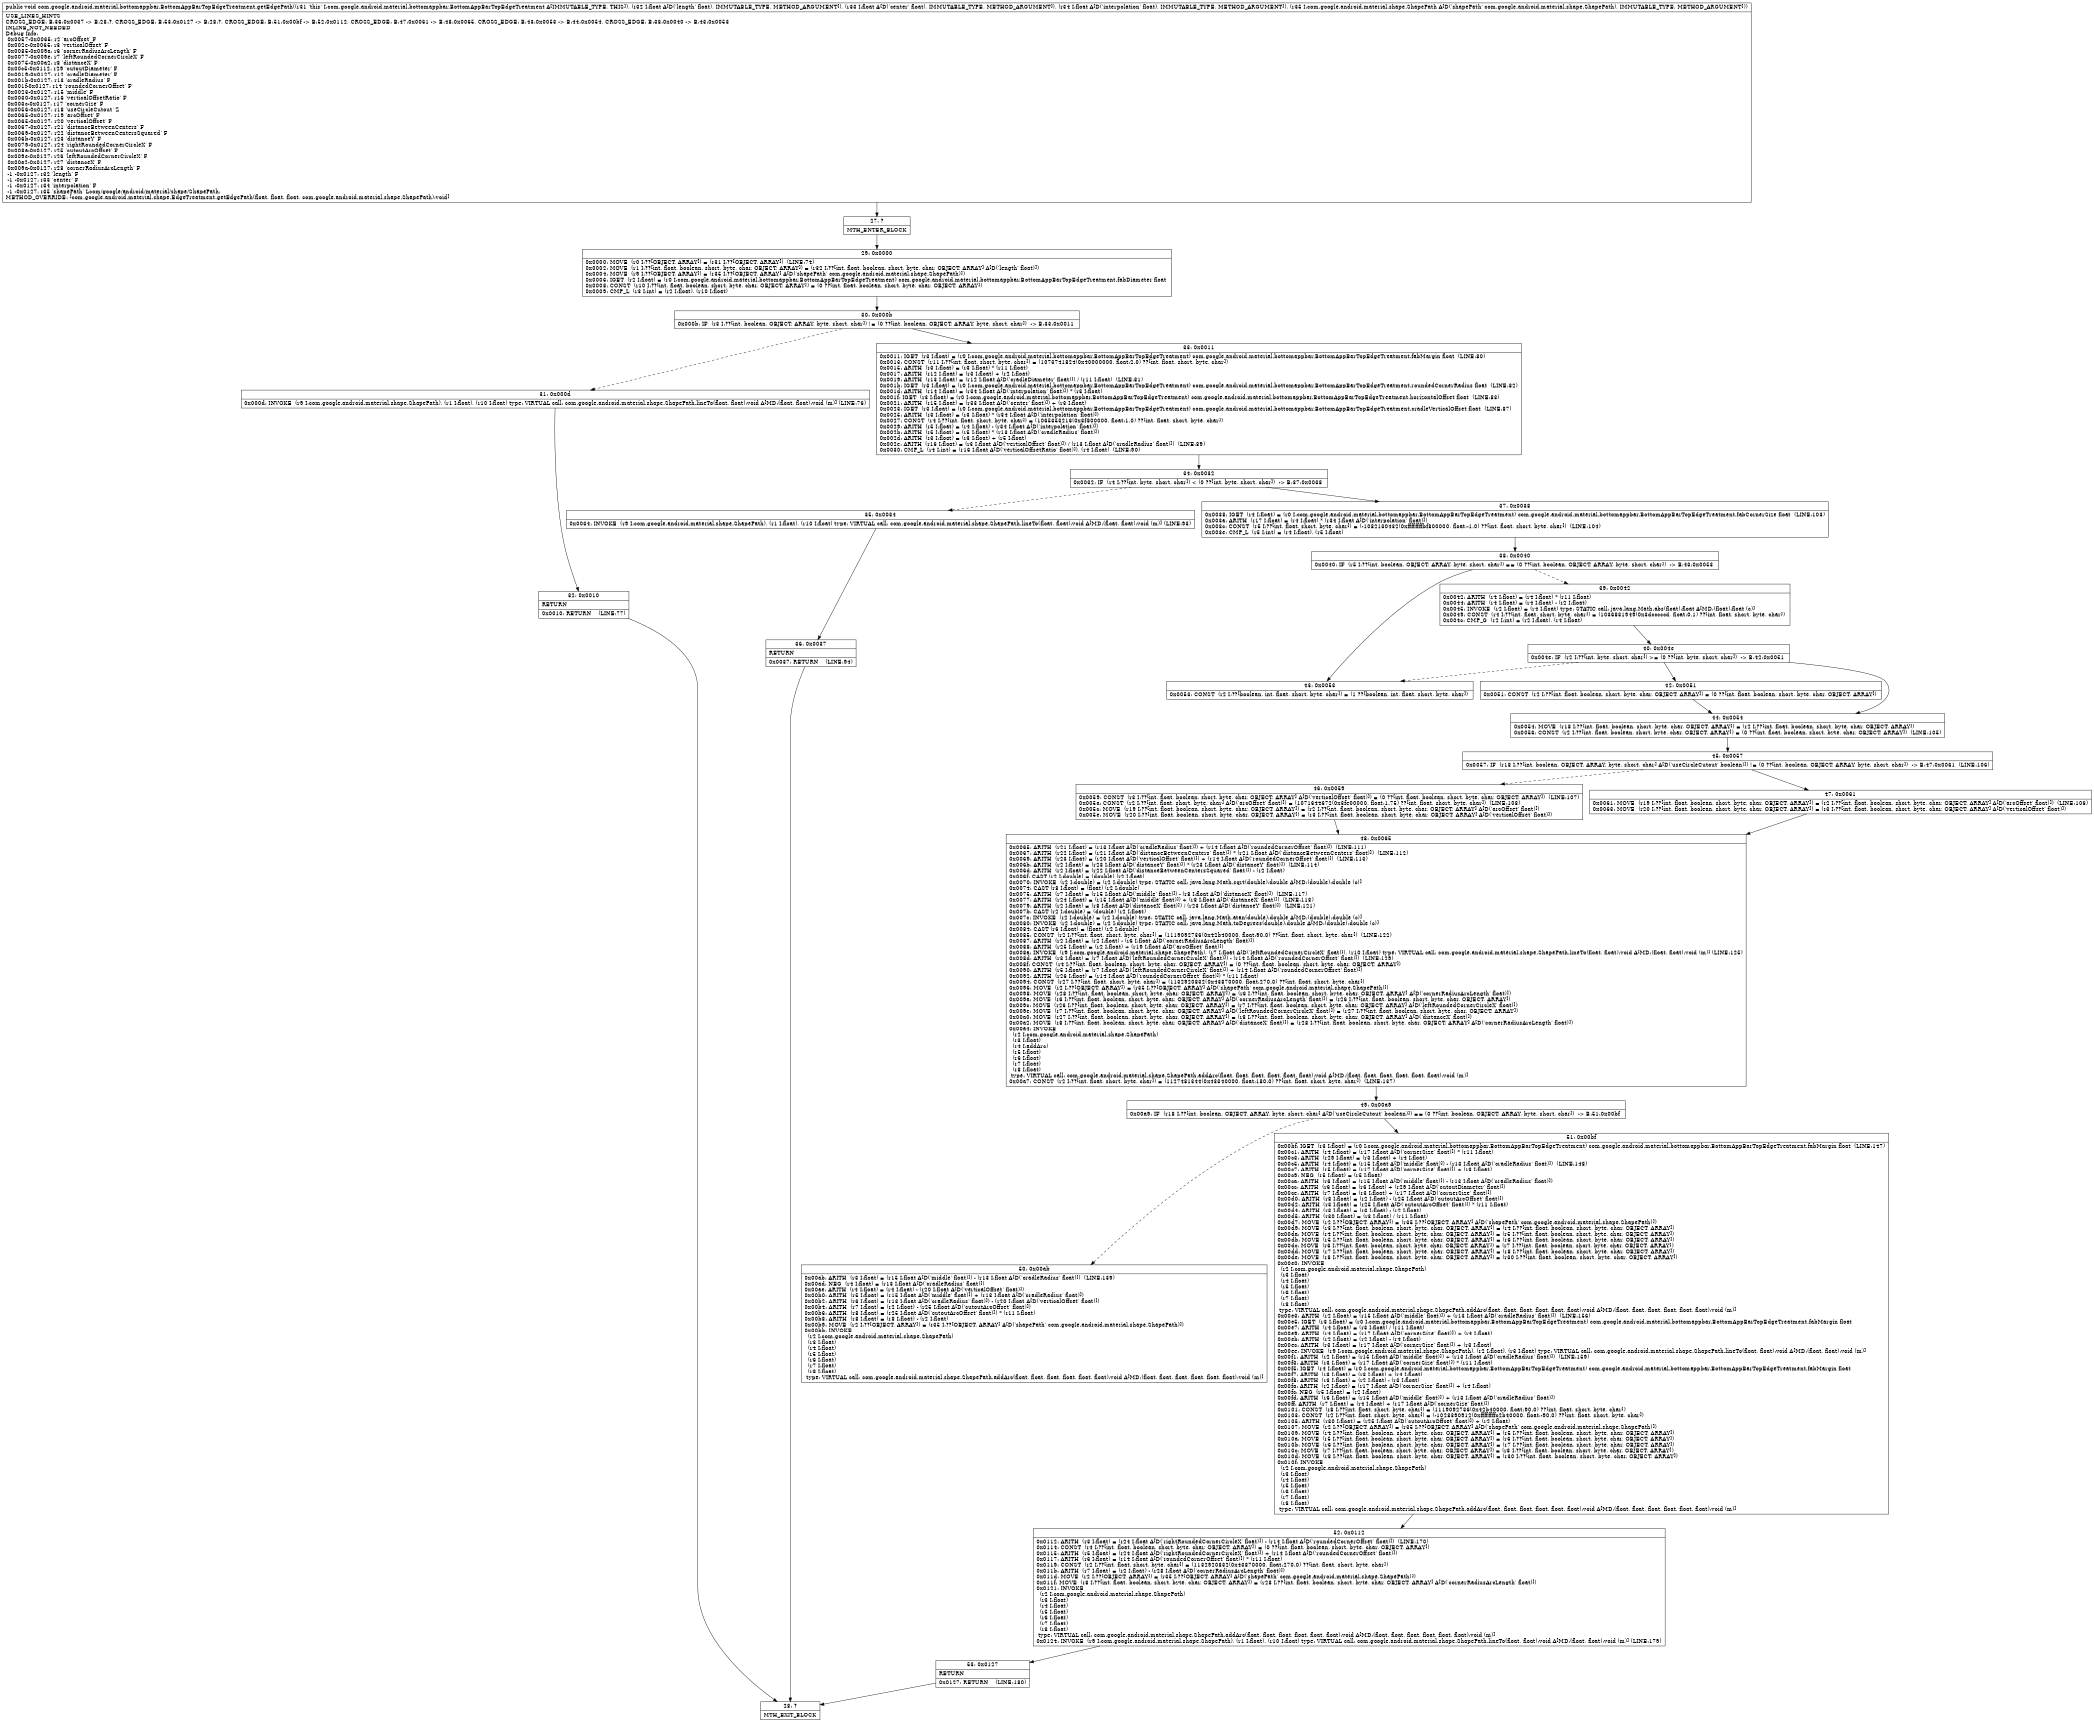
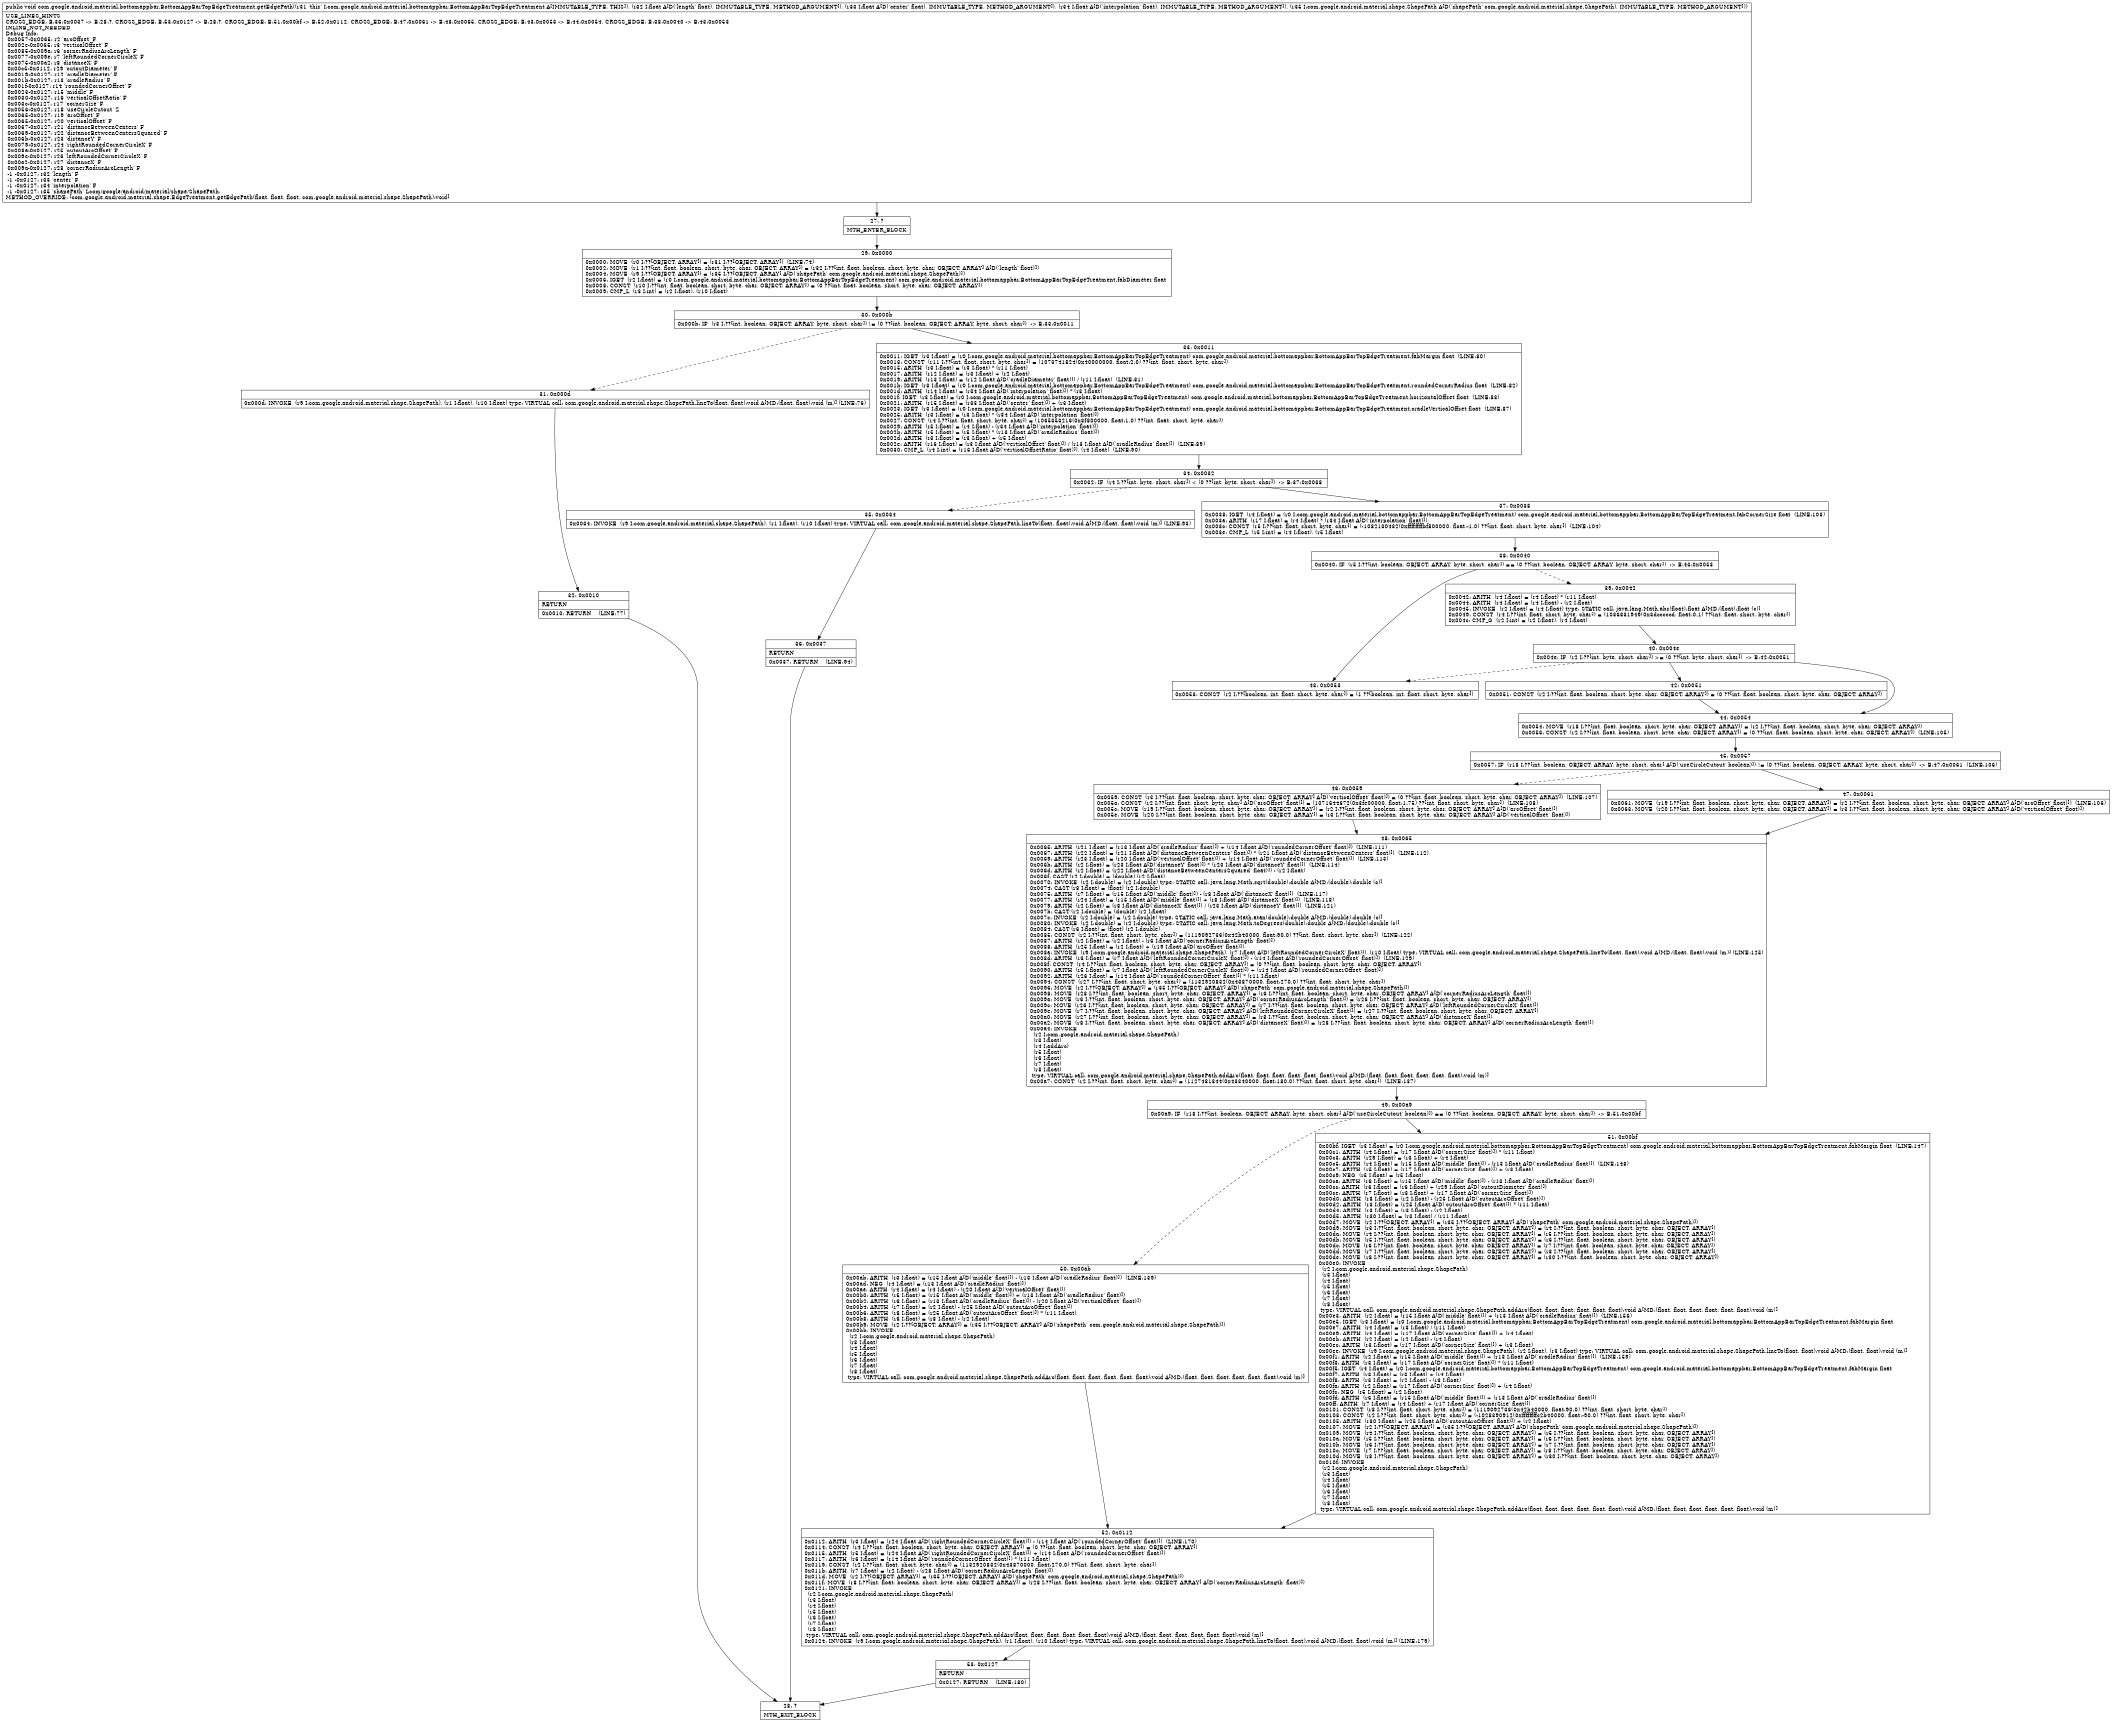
edge "50: 0x00ab" -> "52: 0x0112": added
